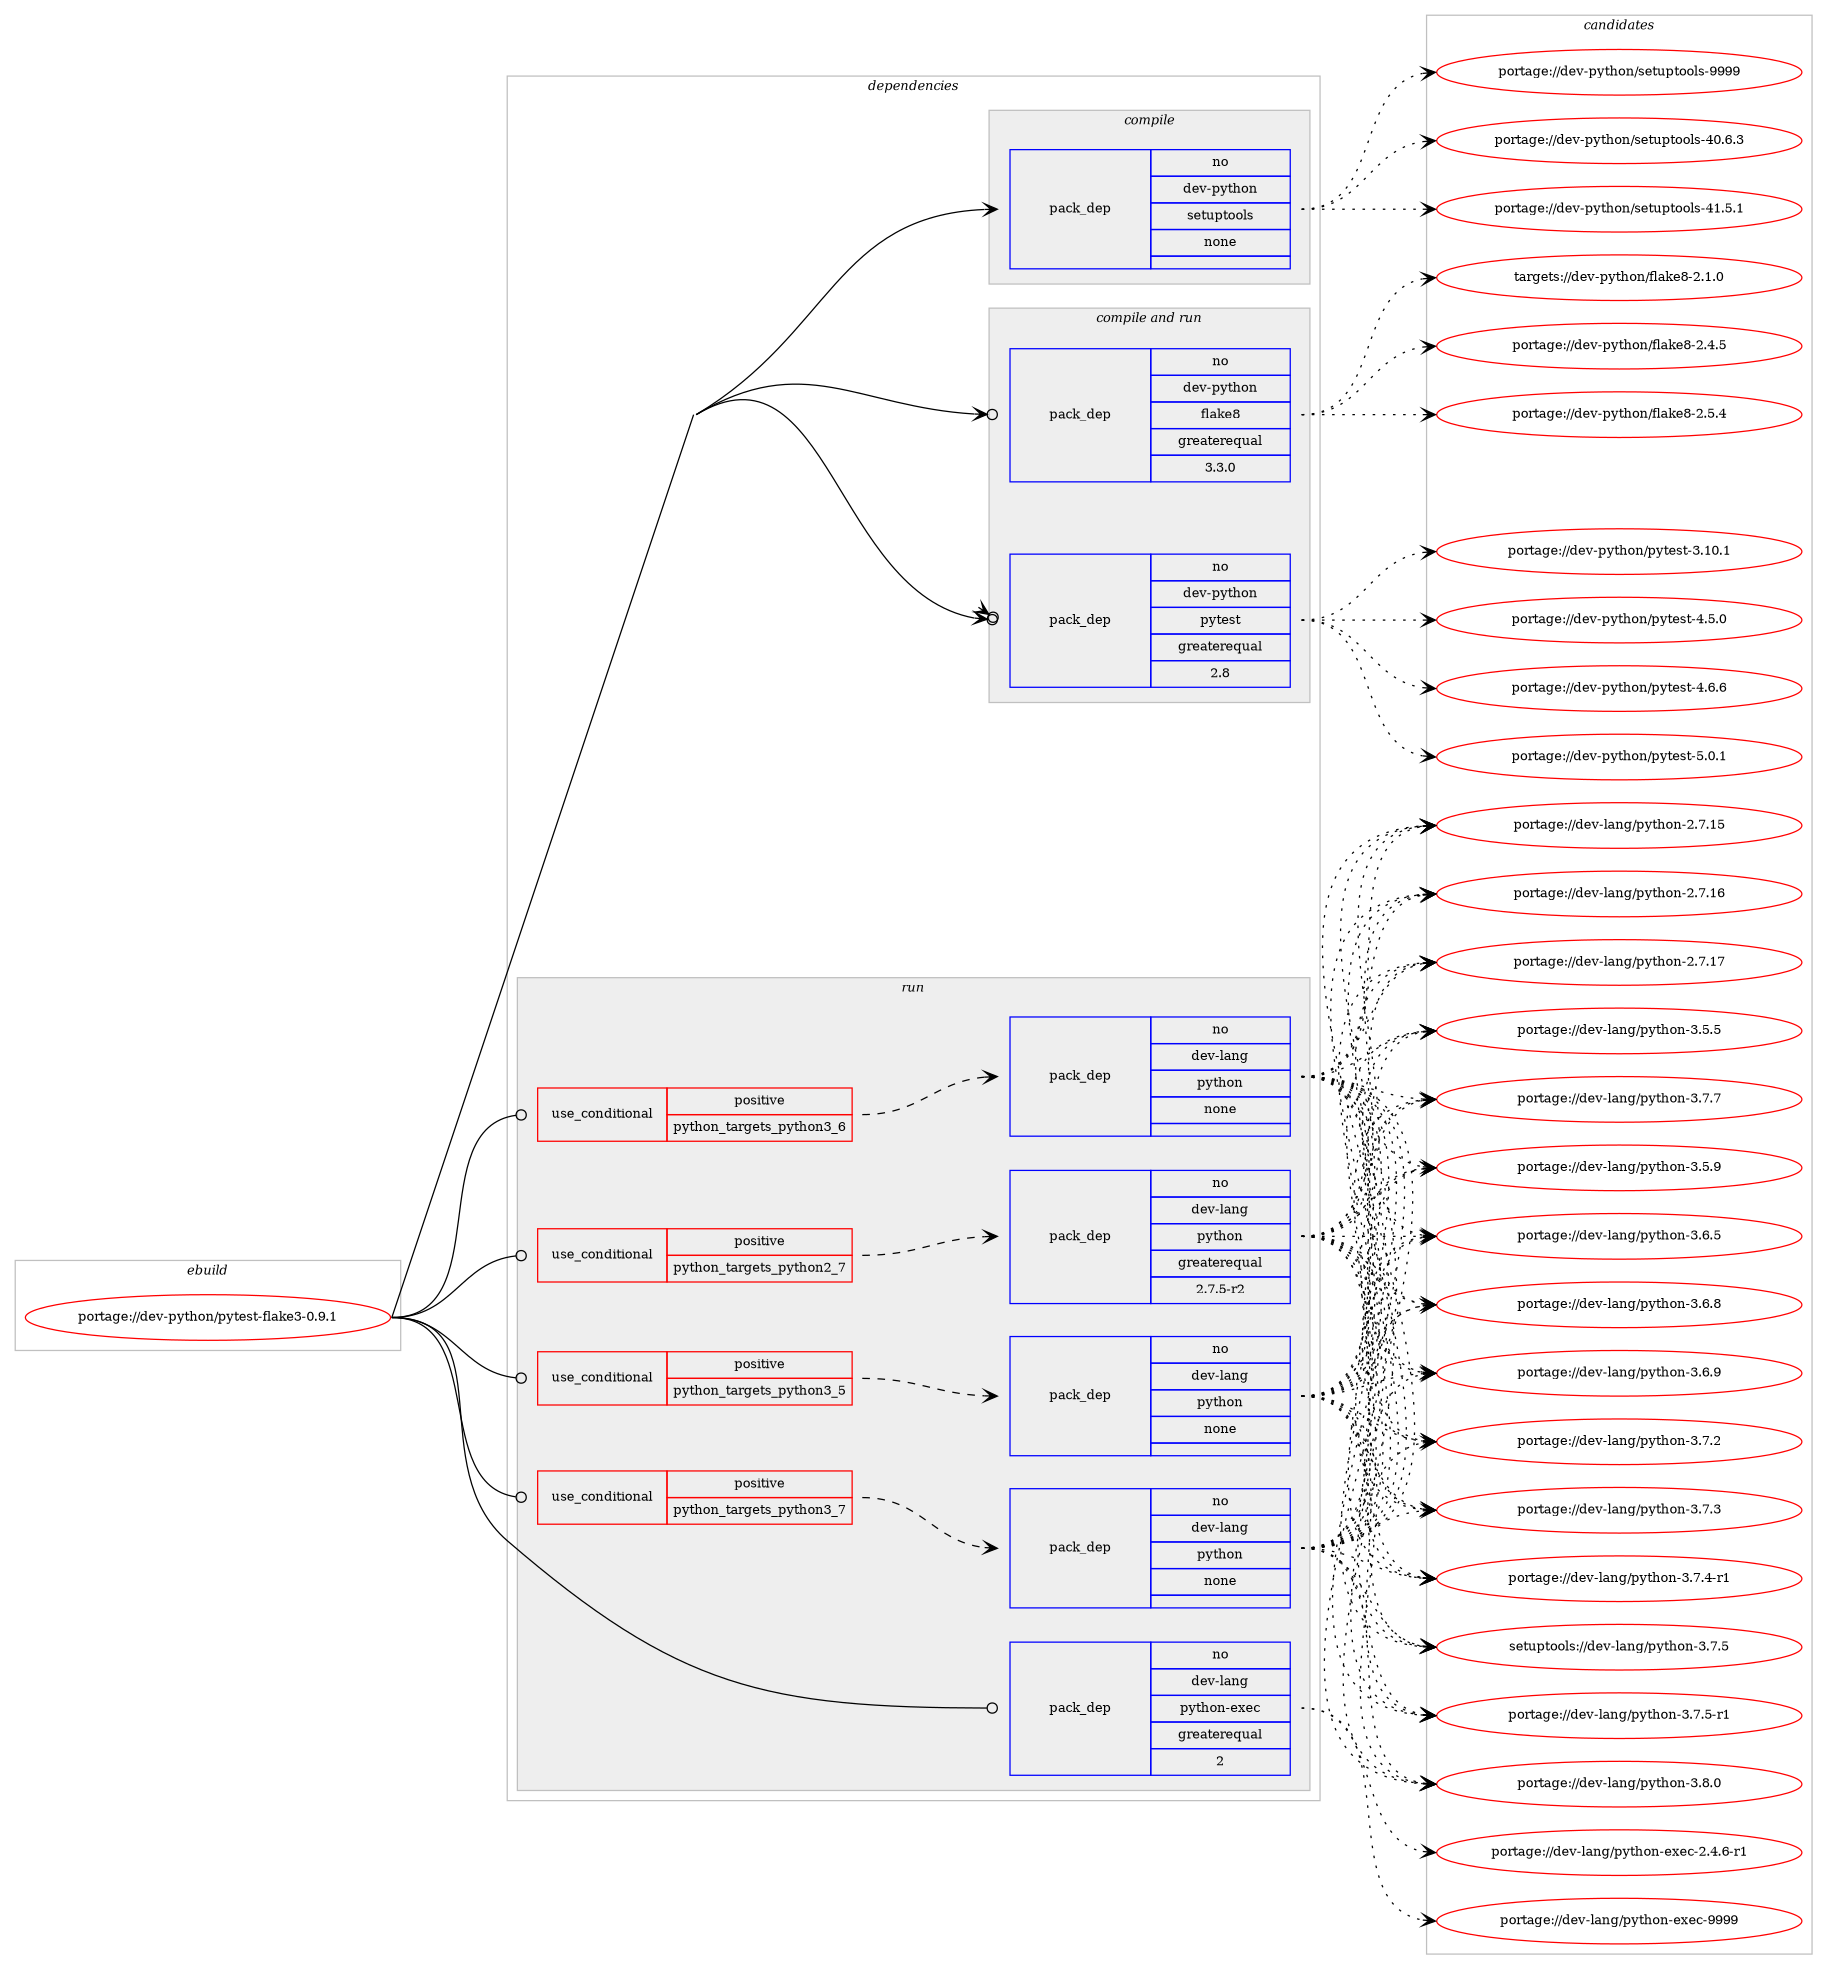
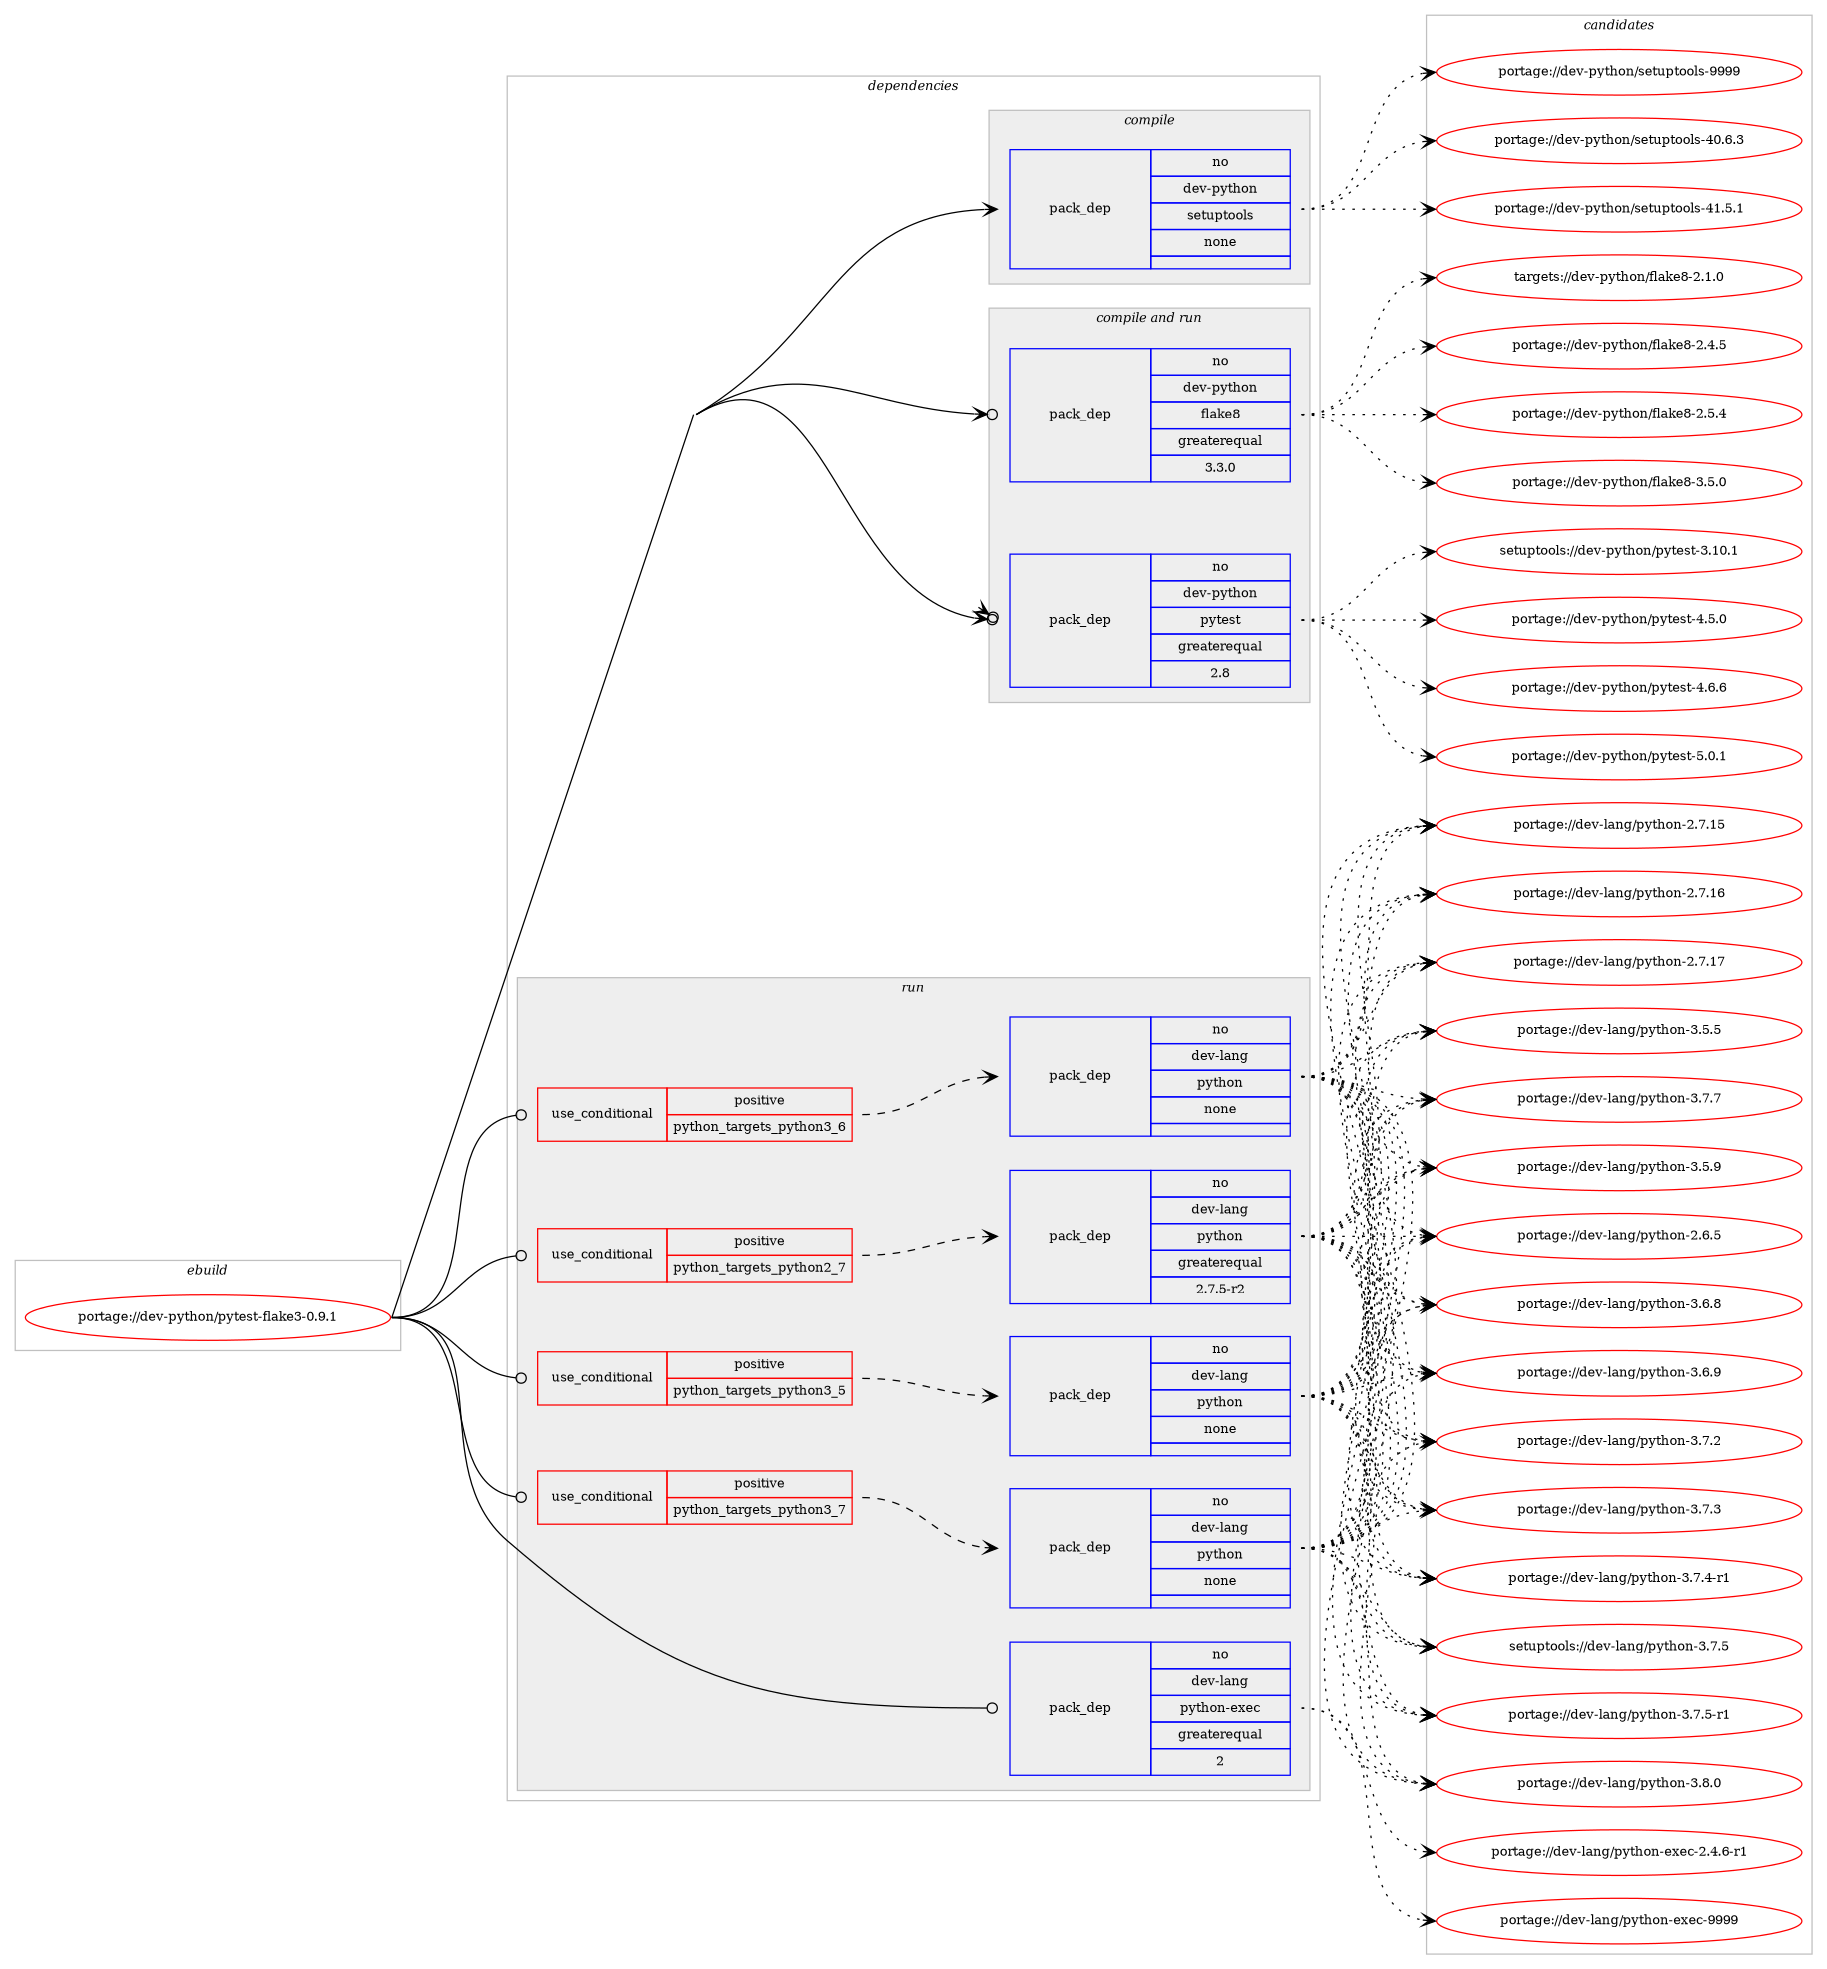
node "portage://dev-python/flake8-3.5.0": added
node "portage://dev-python/pytest-3.10.1": label "portage://dev-python/pytest-3.10.1" -> "setuptools://dev-python/pytest-3.10.1"
node "portage://dev-lang/python-3.6.5": label "portage://dev-lang/python-3.6.5" -> "portage://dev-lang/python-2.6.5"
